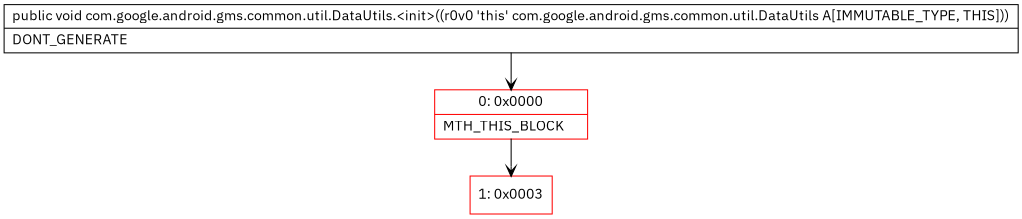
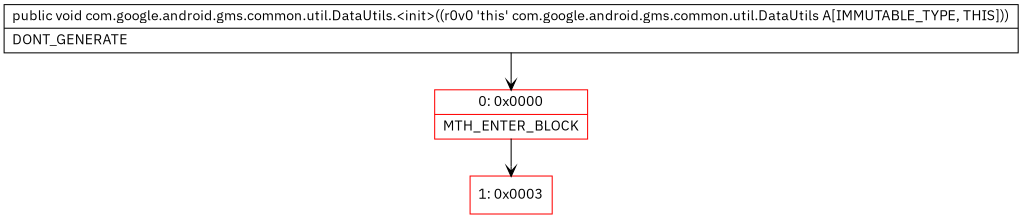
node "0: 0x0000": text "MTH_THIS_BLOCK" -> "MTH_ENTER_BLOCK"
